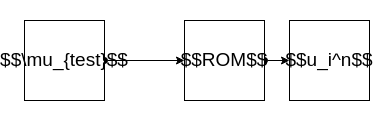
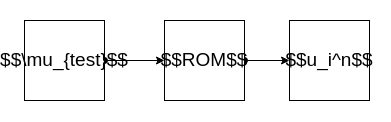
node "$$ROM$$": moved (225, 61) -> (205, 61)
